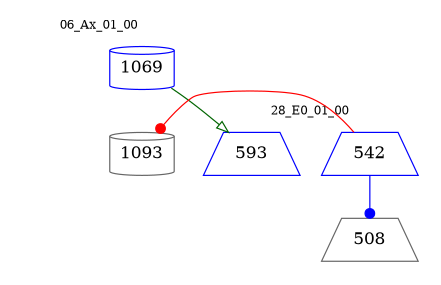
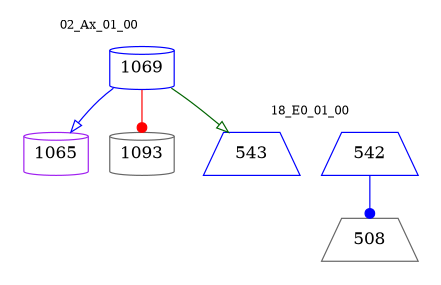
cluster "06_Ax_01_00": label "06_Ax_01_00" -> "02_Ax_01_00"
edge "542" -> "1093": now "1069" -> "1093"
cluster "28_E0_01_00": label "28_E0_01_00" -> "18_E0_01_00"
node "1065": added
node "593": label "593" -> "543"
